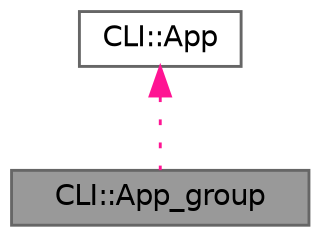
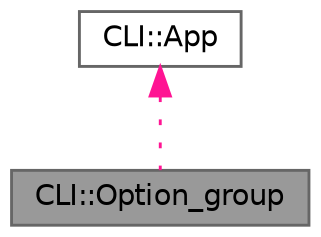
node "CLI::App_group": label "CLI::App_group" -> "CLI::Option_group"
